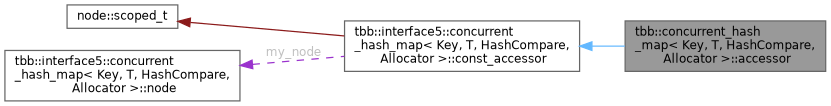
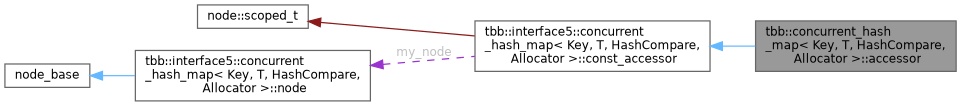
node "node_base": added
